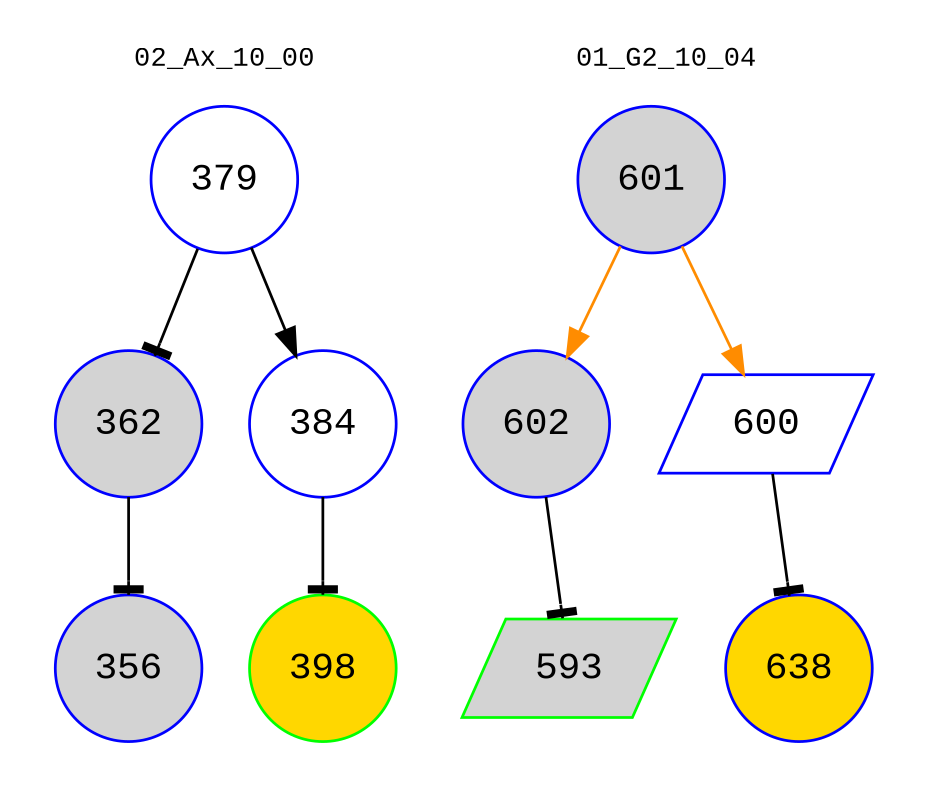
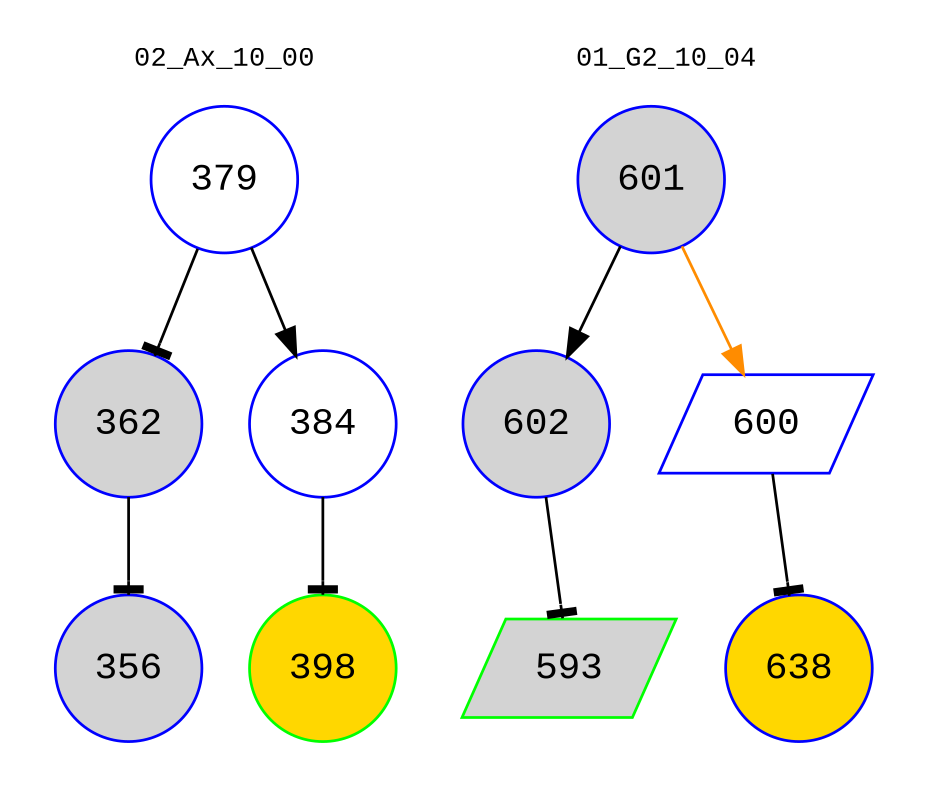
edge "601" -> "602": color darkorange -> black
